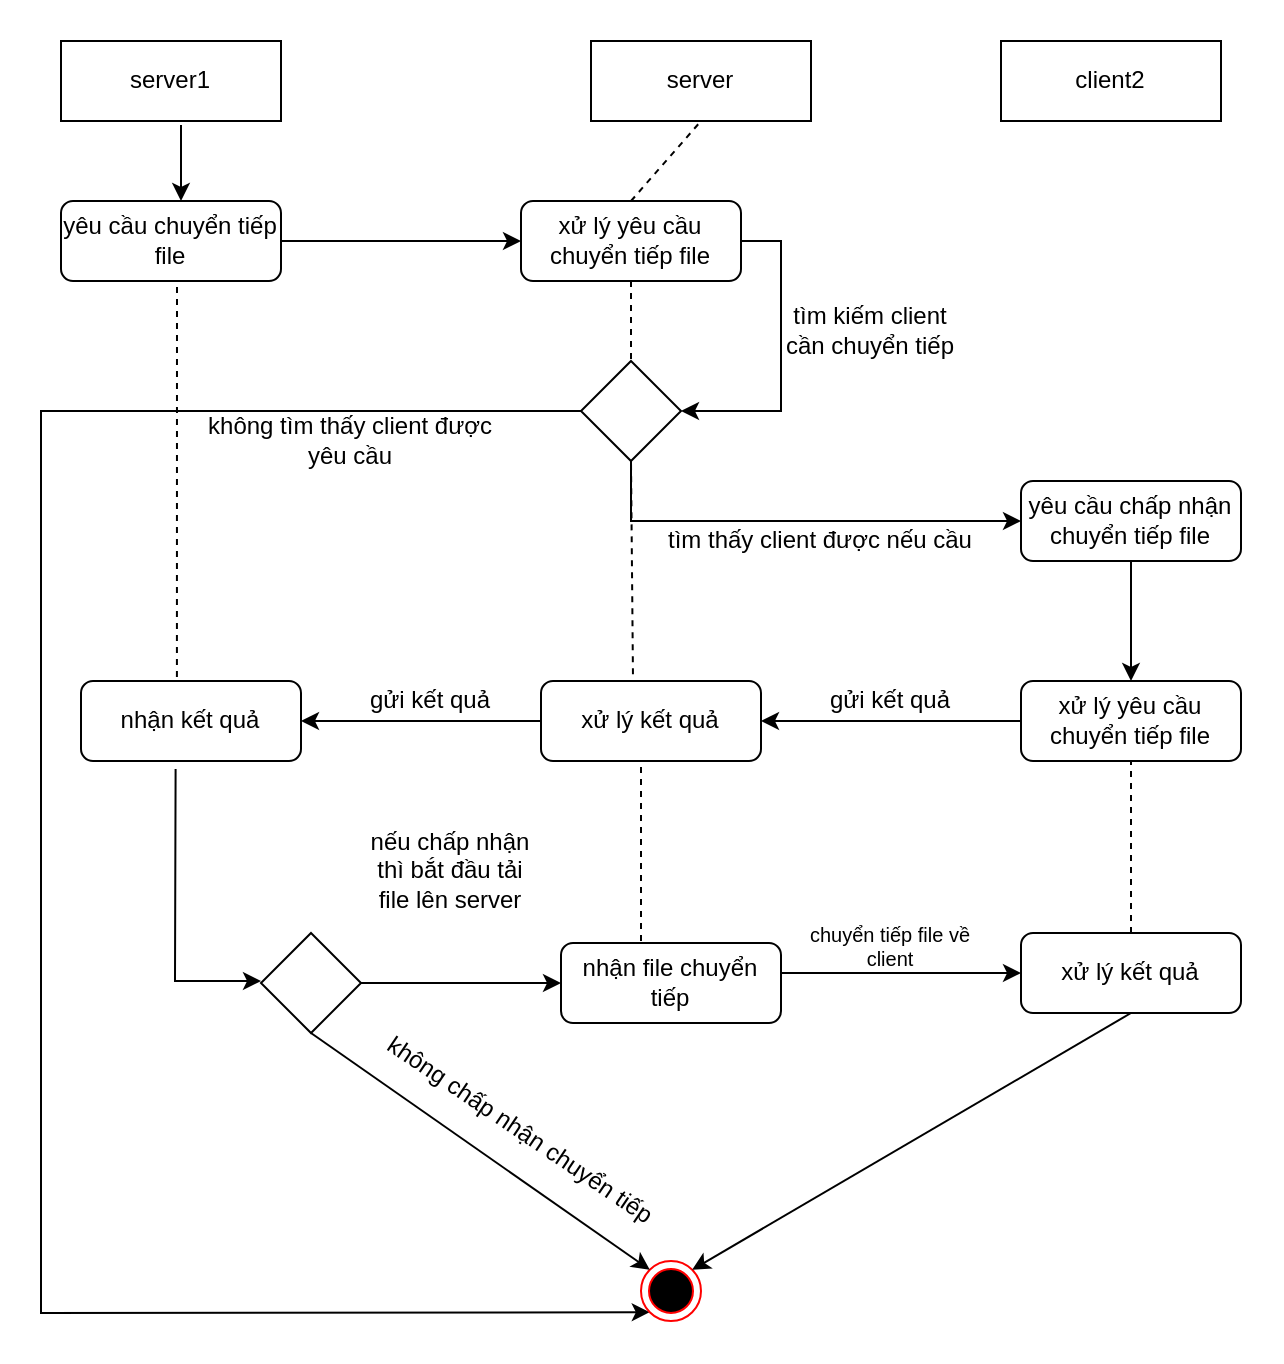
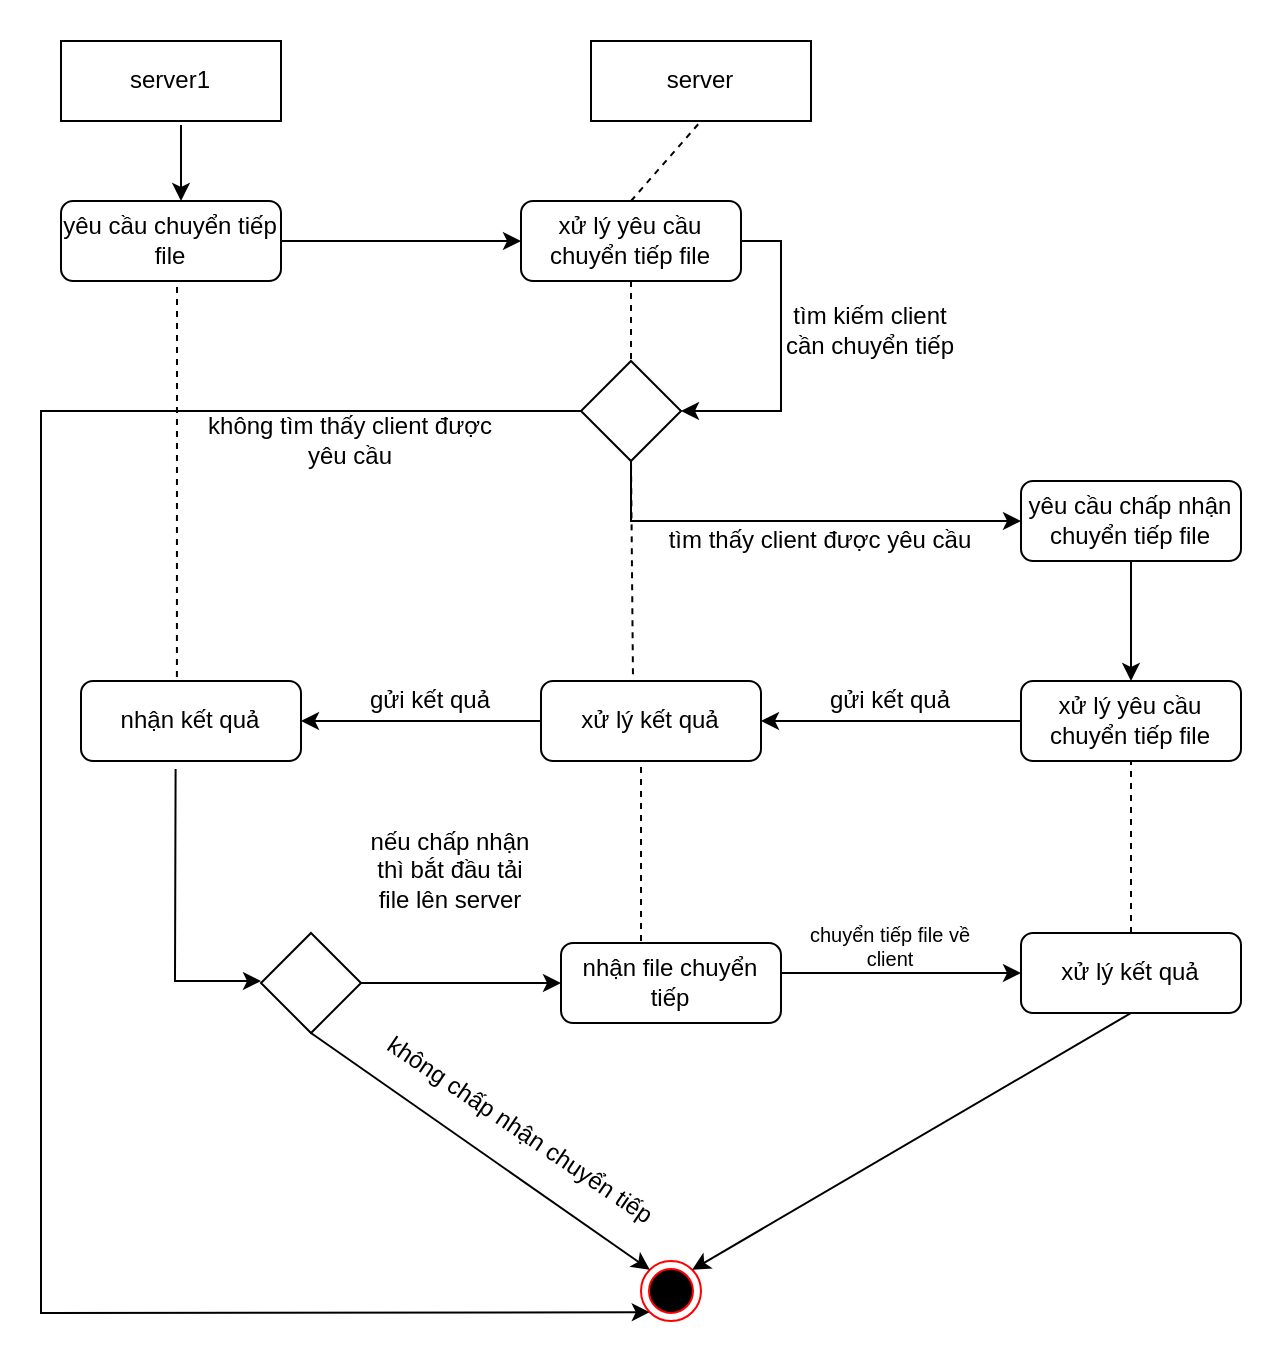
node "client2": removed
node "tìm thấy client được nếu cầu": label "tìm thấy client được nếu cầu" -> "tìm thấy client được yêu cầu"
